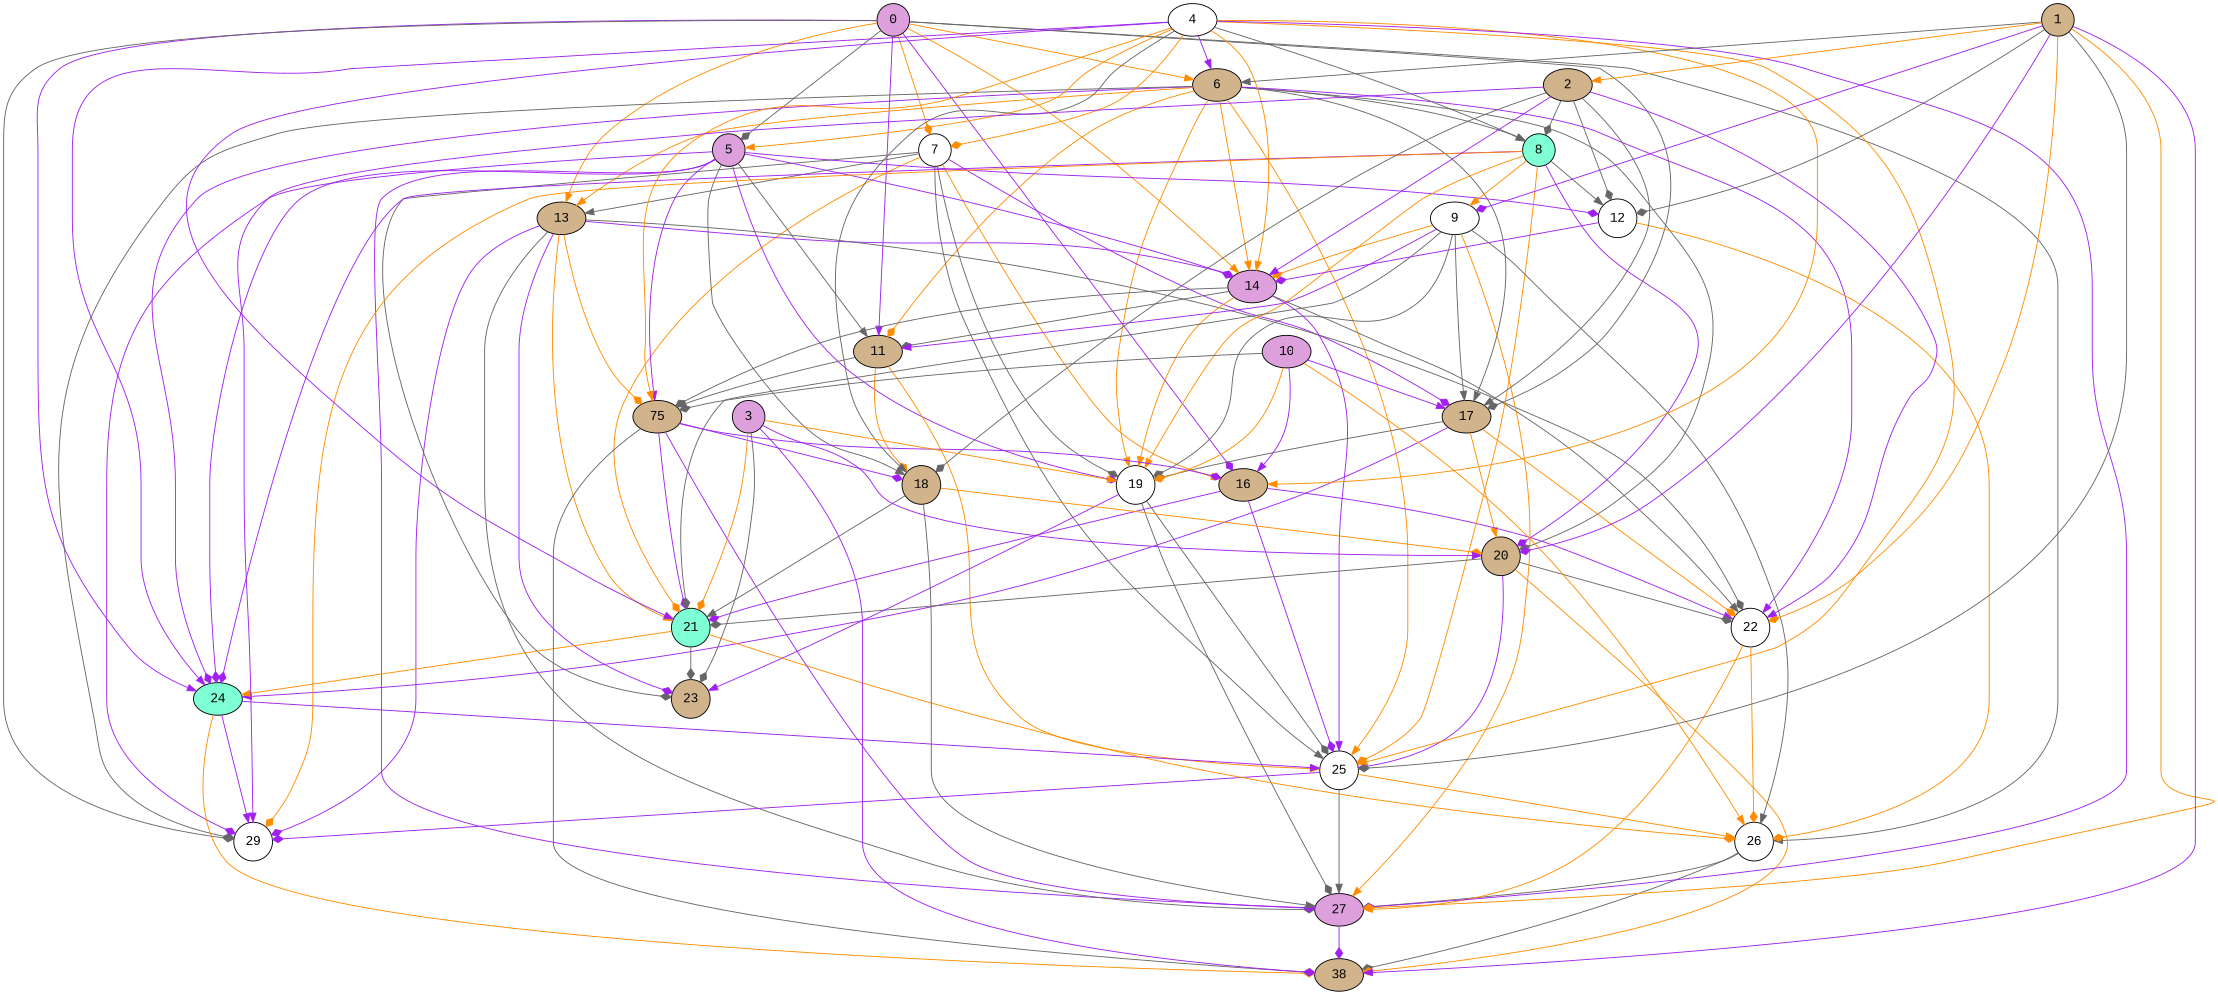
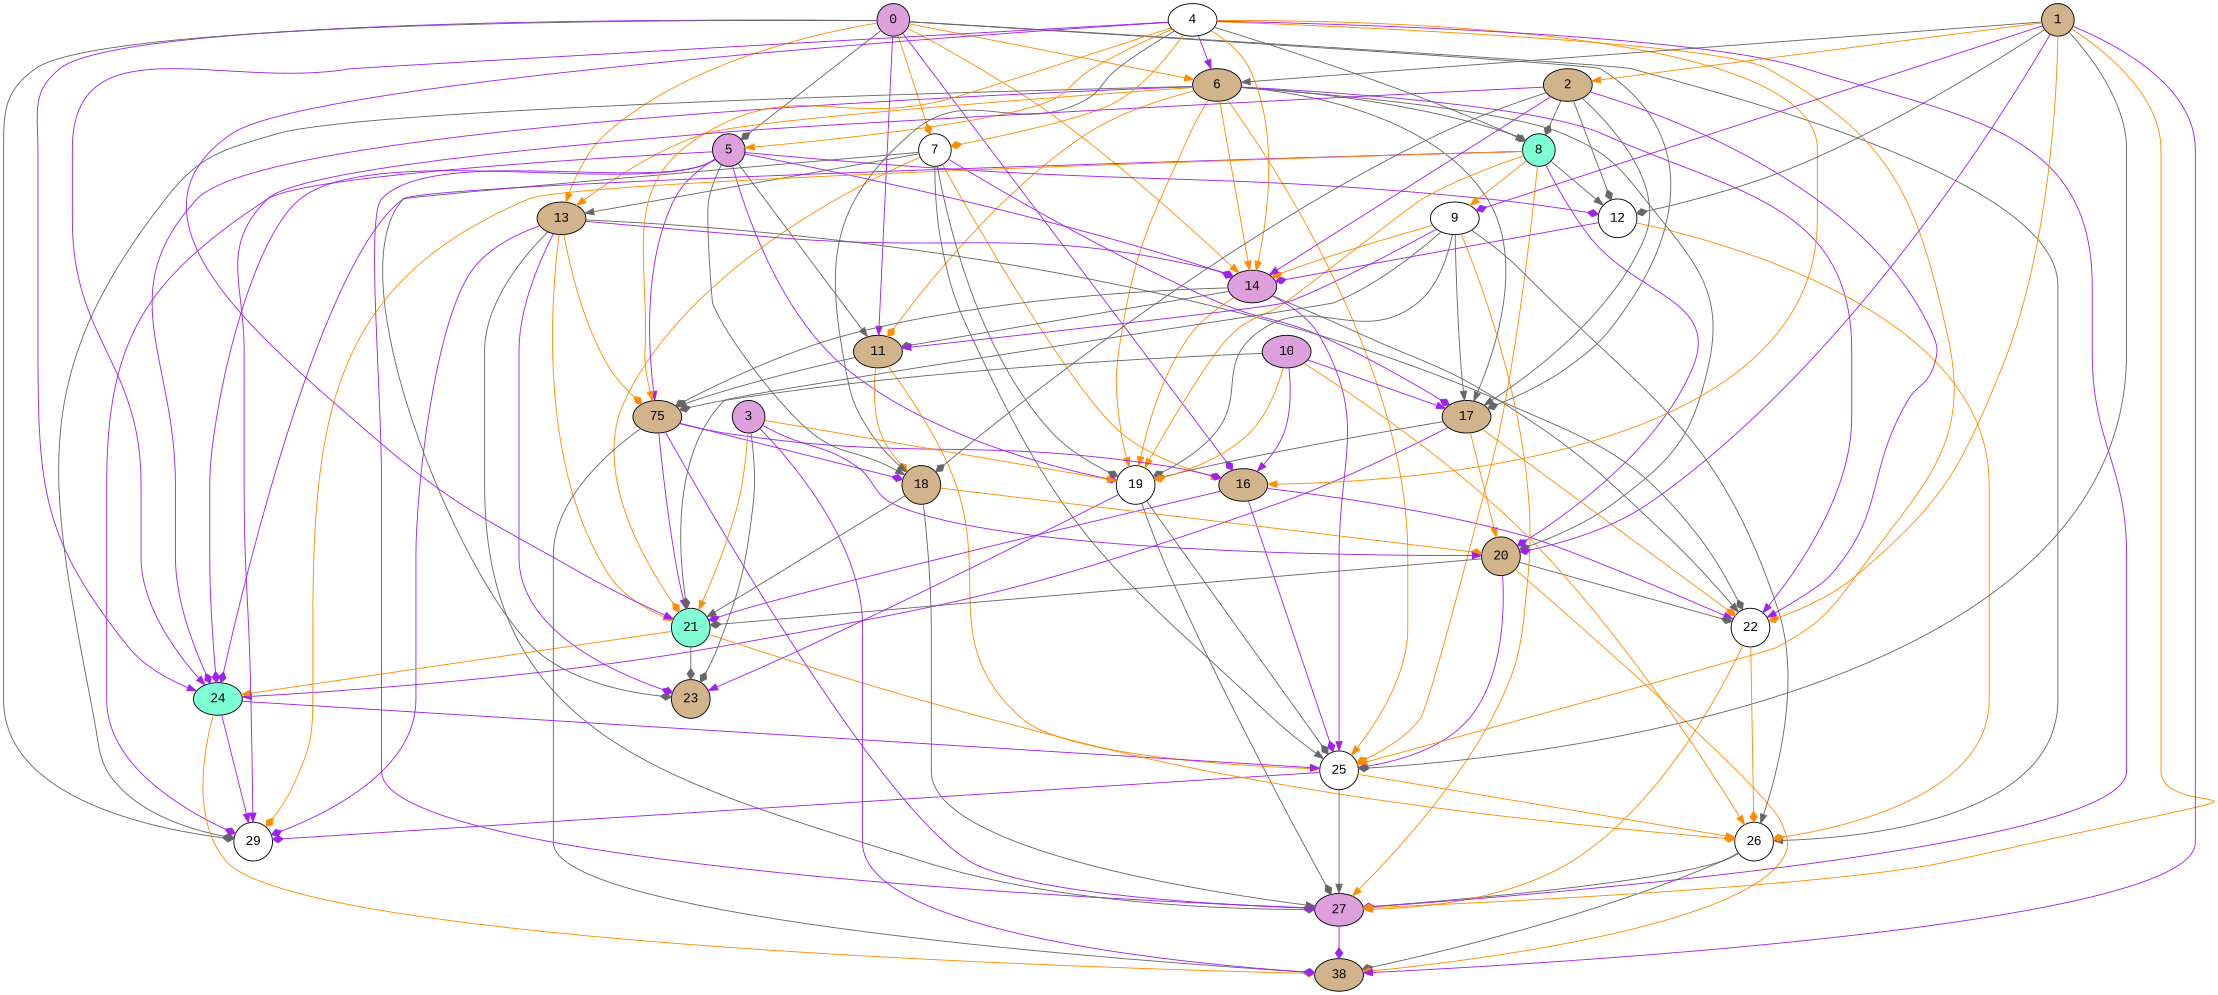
edge "6" -> "8": arrowhead normal -> diamond
edge "75" -> "21": arrowhead diamond -> normal
edge "3" -> "21": arrowhead diamond -> normal
